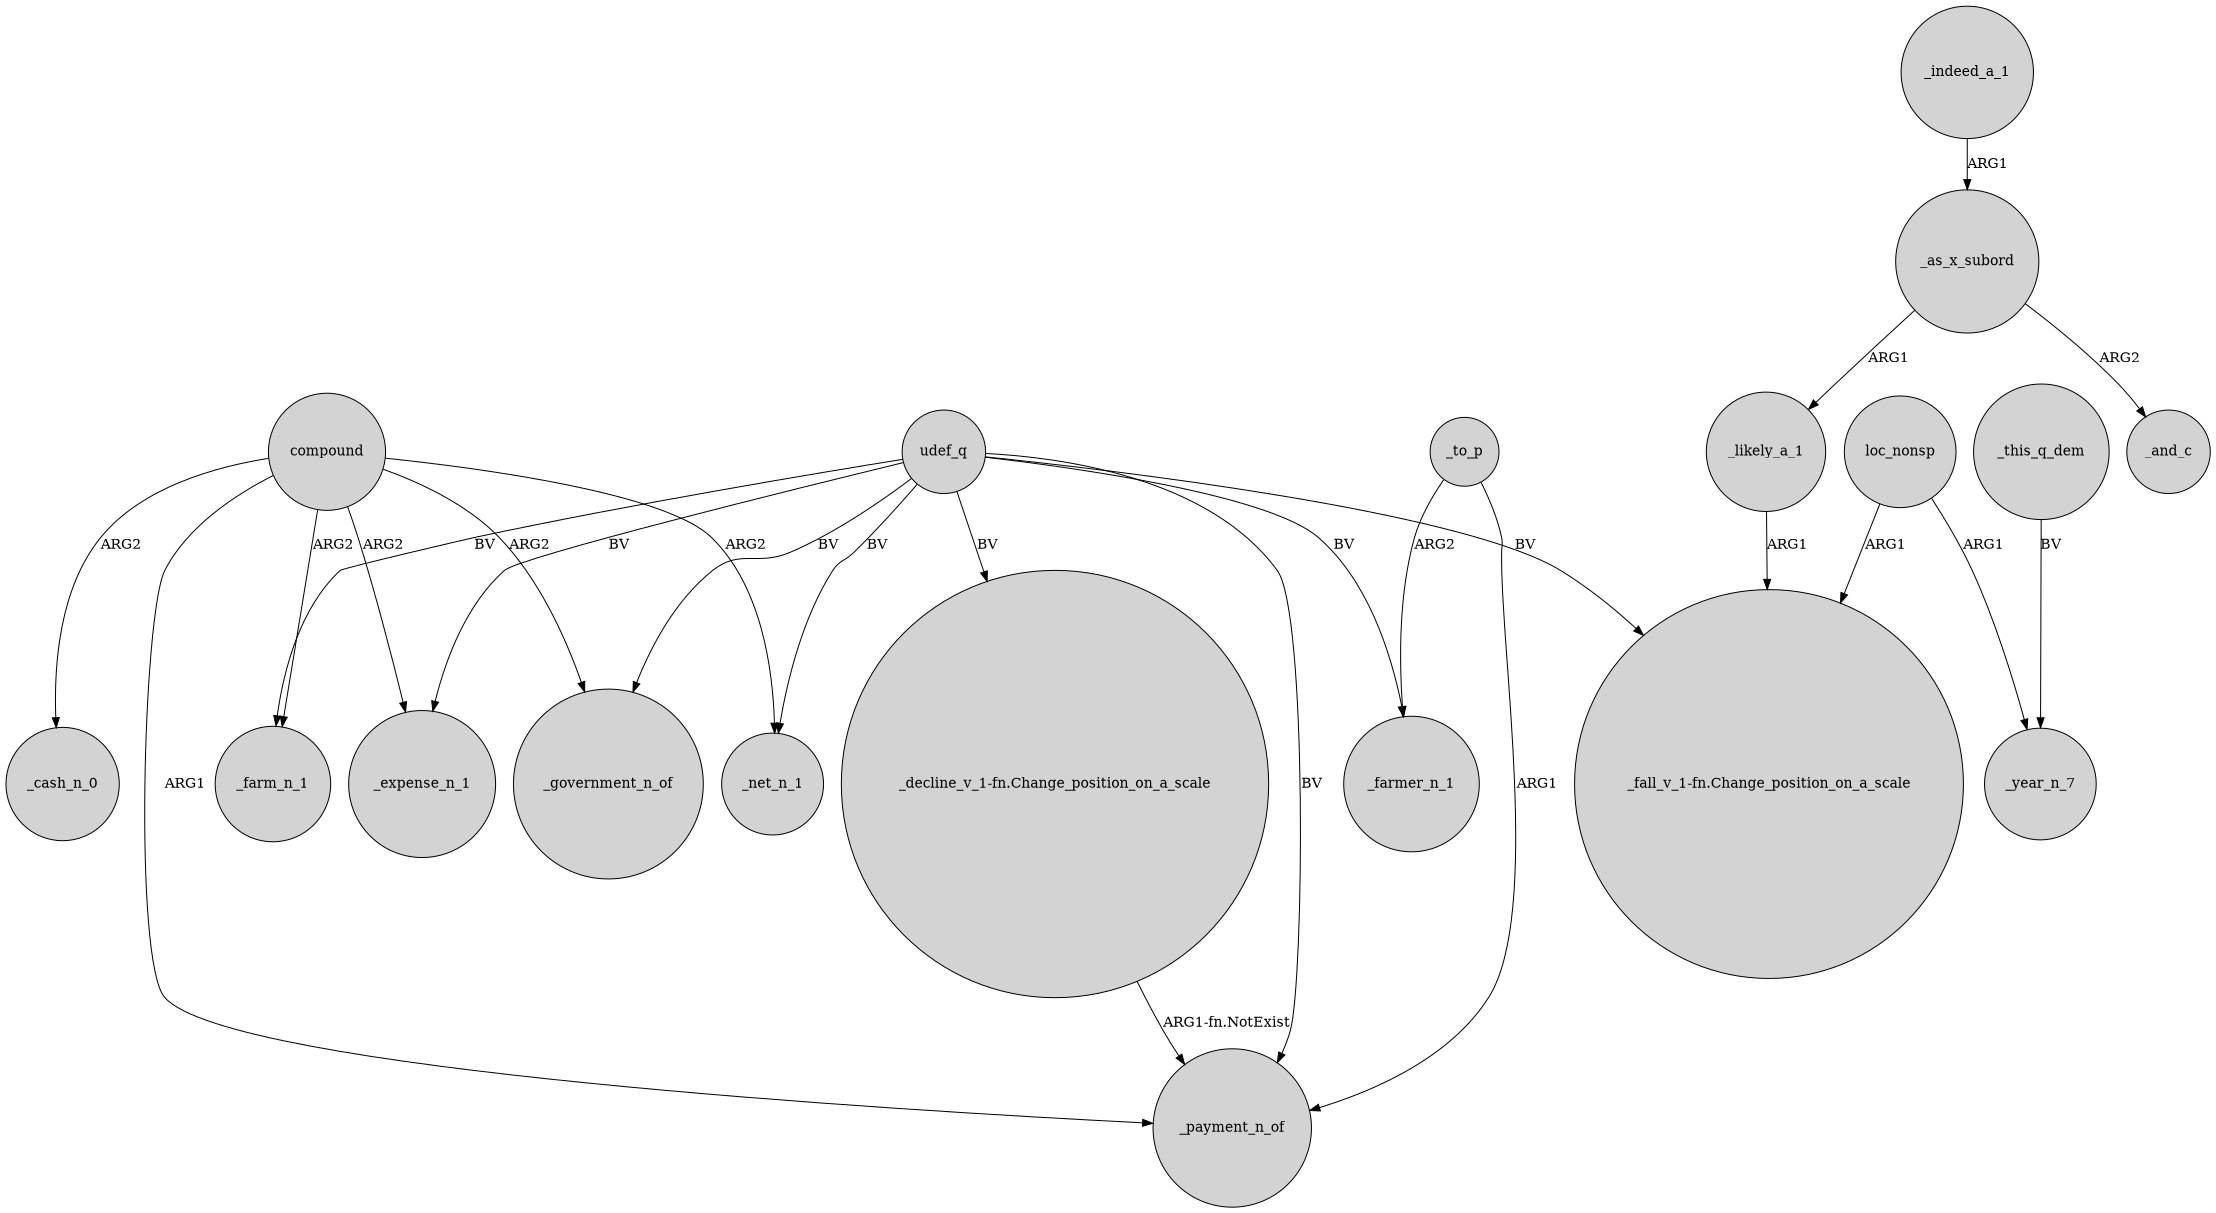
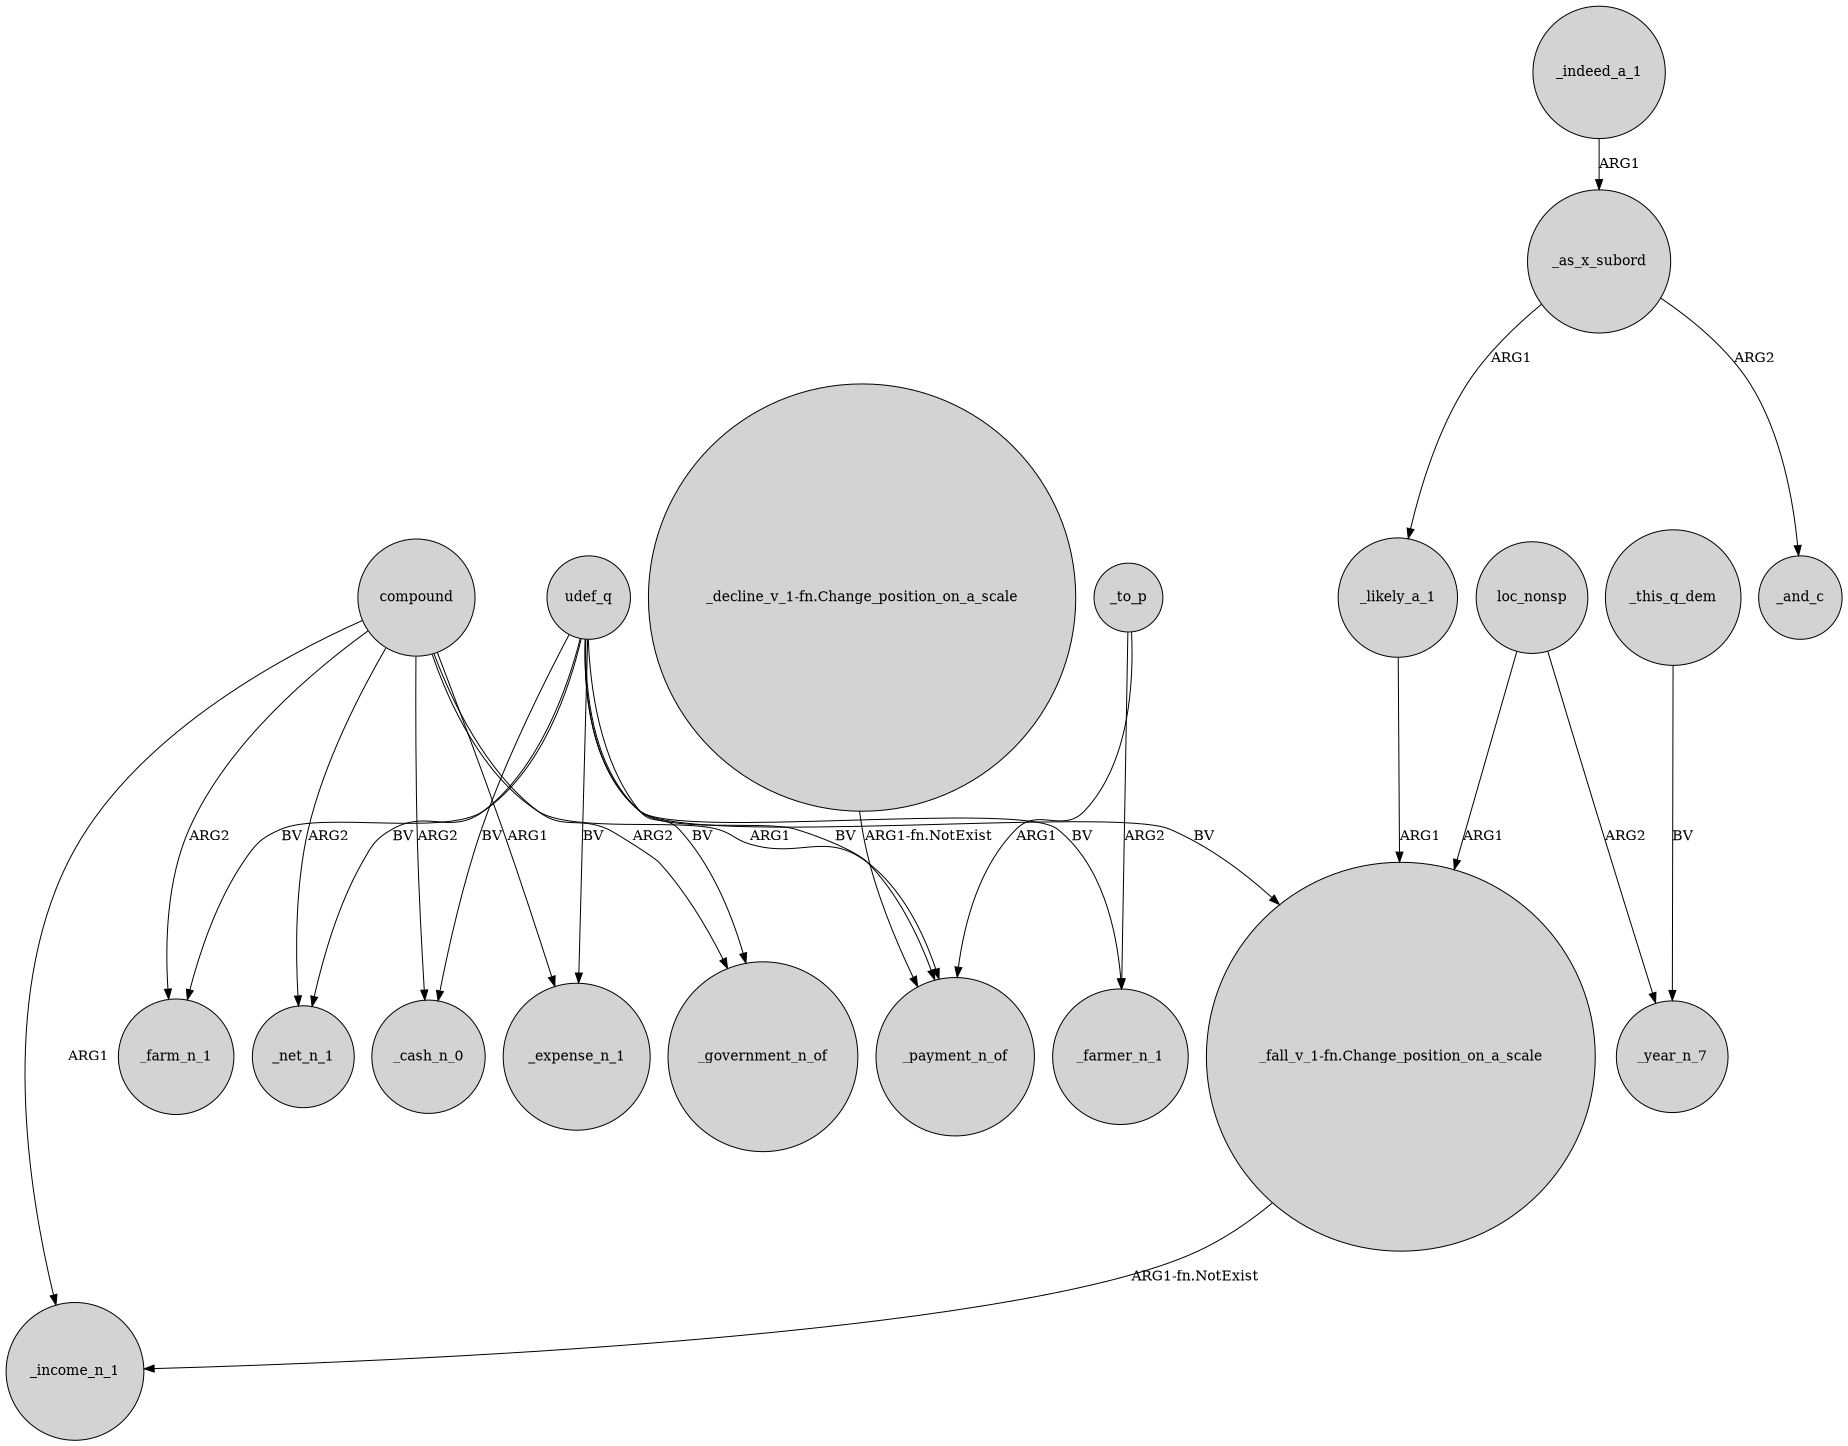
edge "udef_q" -> "_decline_v_1-fn.Change_position_on_a_scale": now "udef_q" -> "_cash_n_0"
edge "compound" -> "_expense_n_1": label "ARG2" -> "ARG1"
edge "loc_nonsp" -> "_year_n_7": label "ARG1" -> "ARG2"
node "_income_n_1": added
